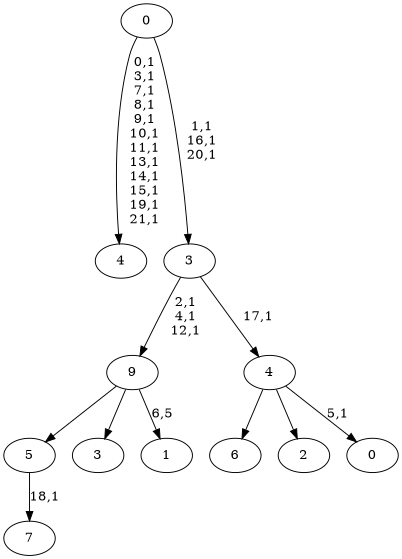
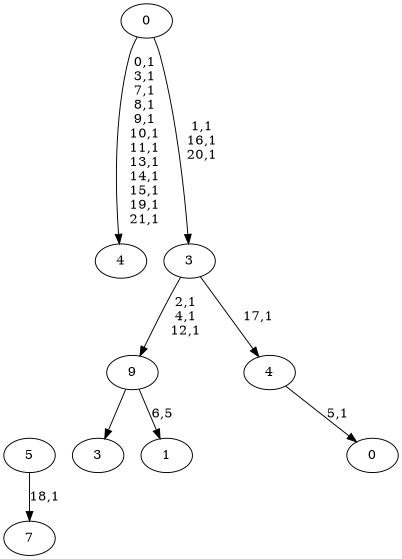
edge "9" -> "5": removed
node "6": removed
node "2": removed
